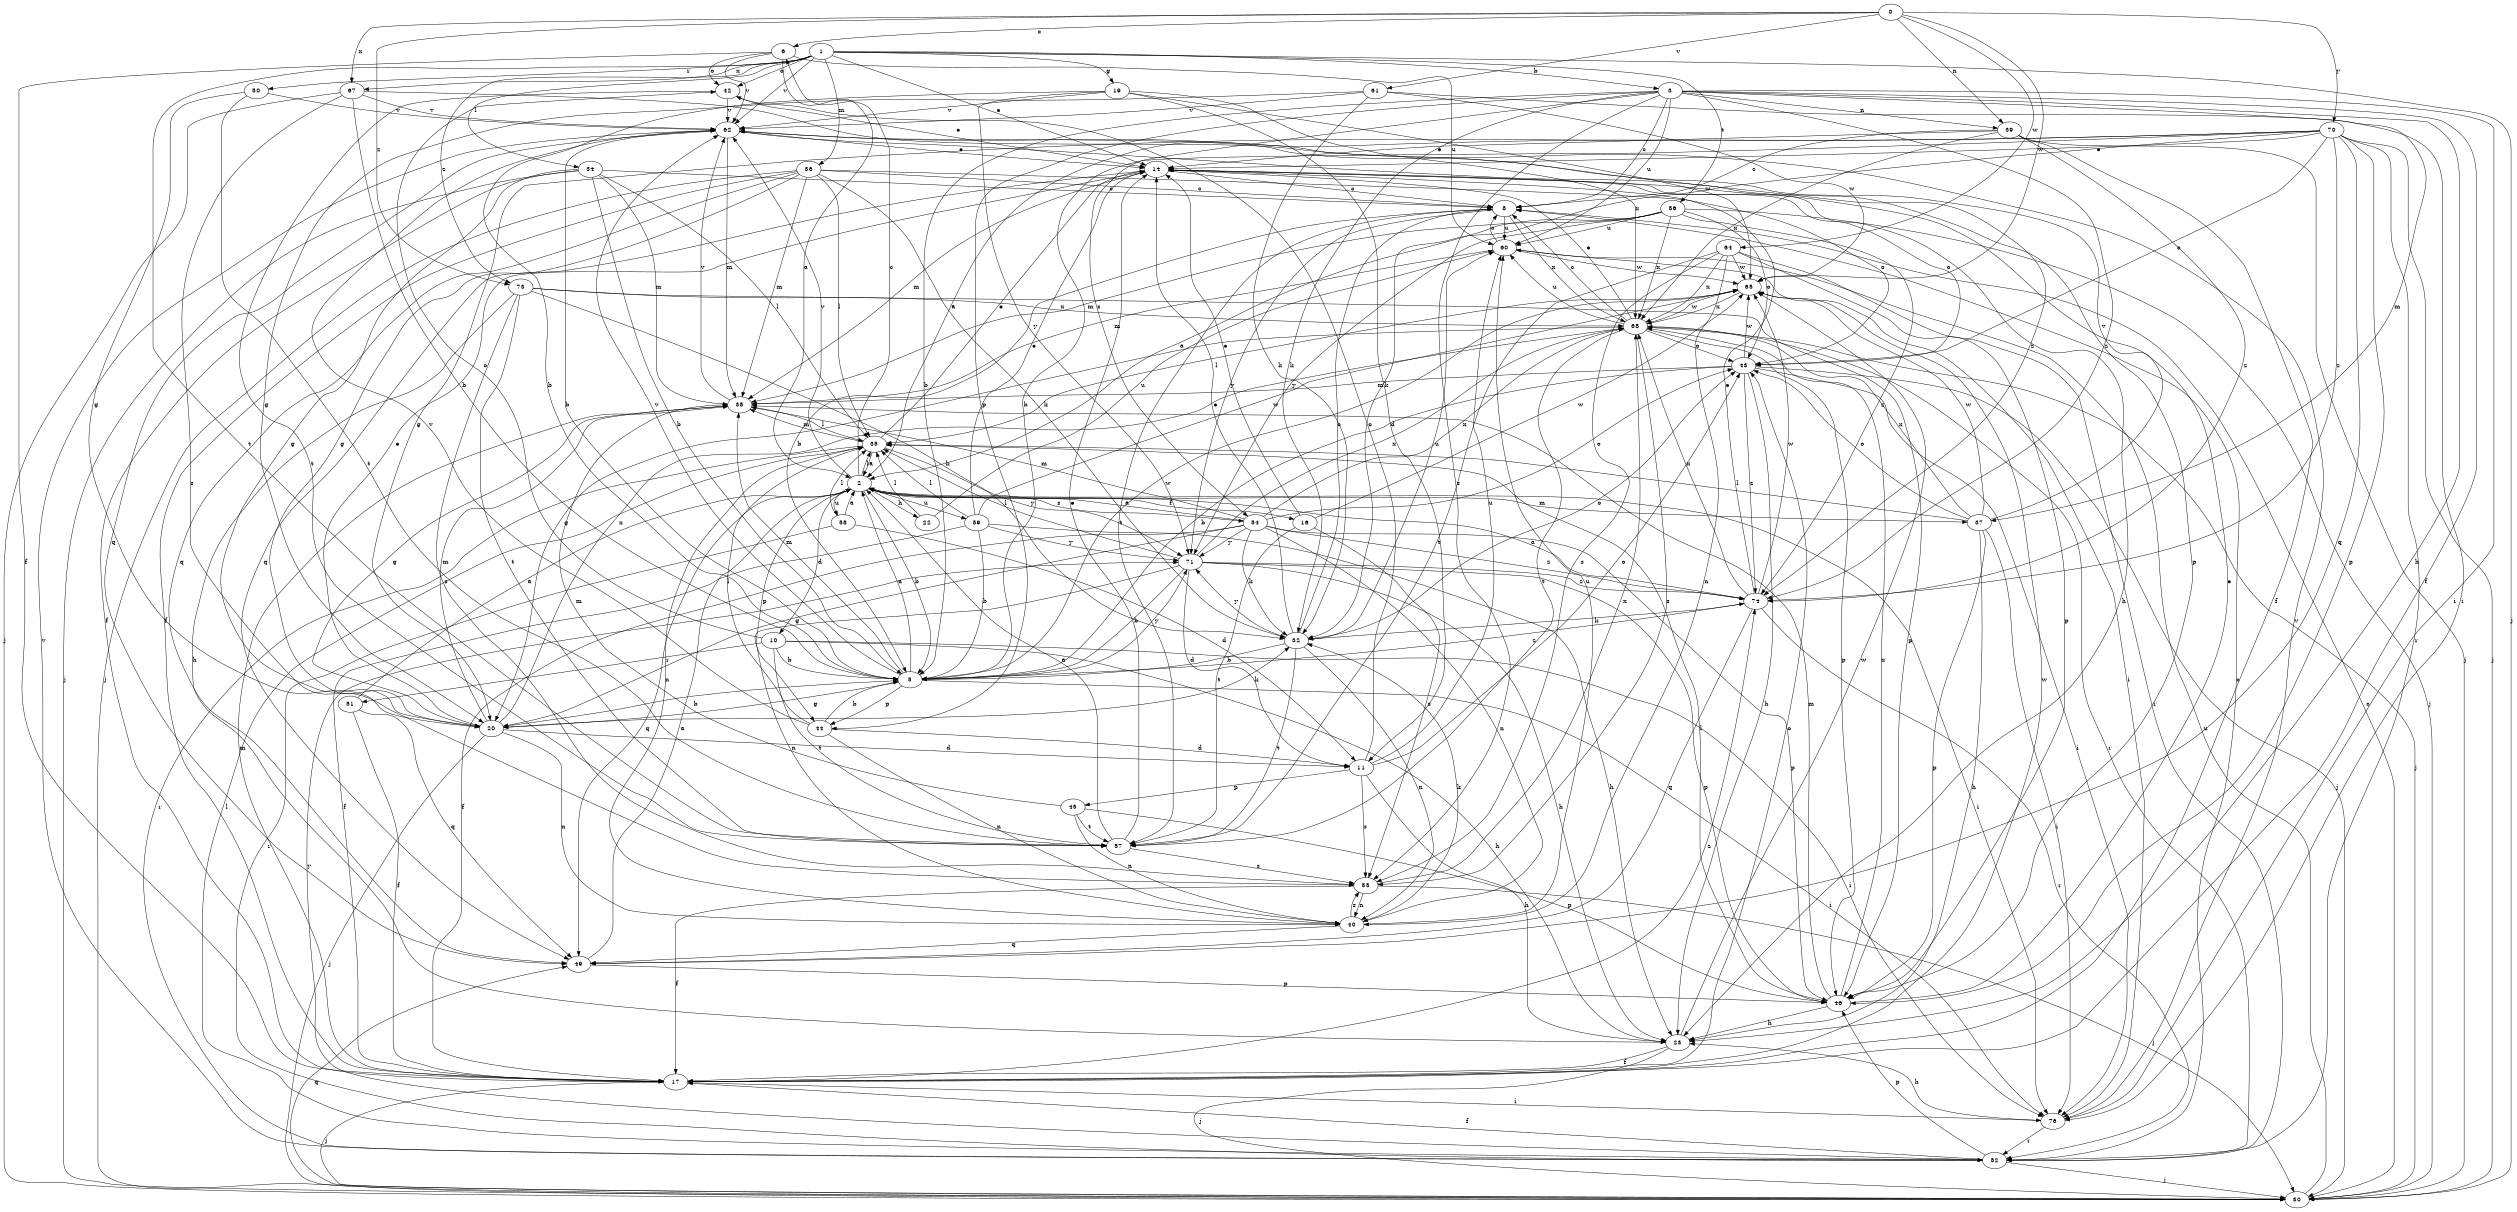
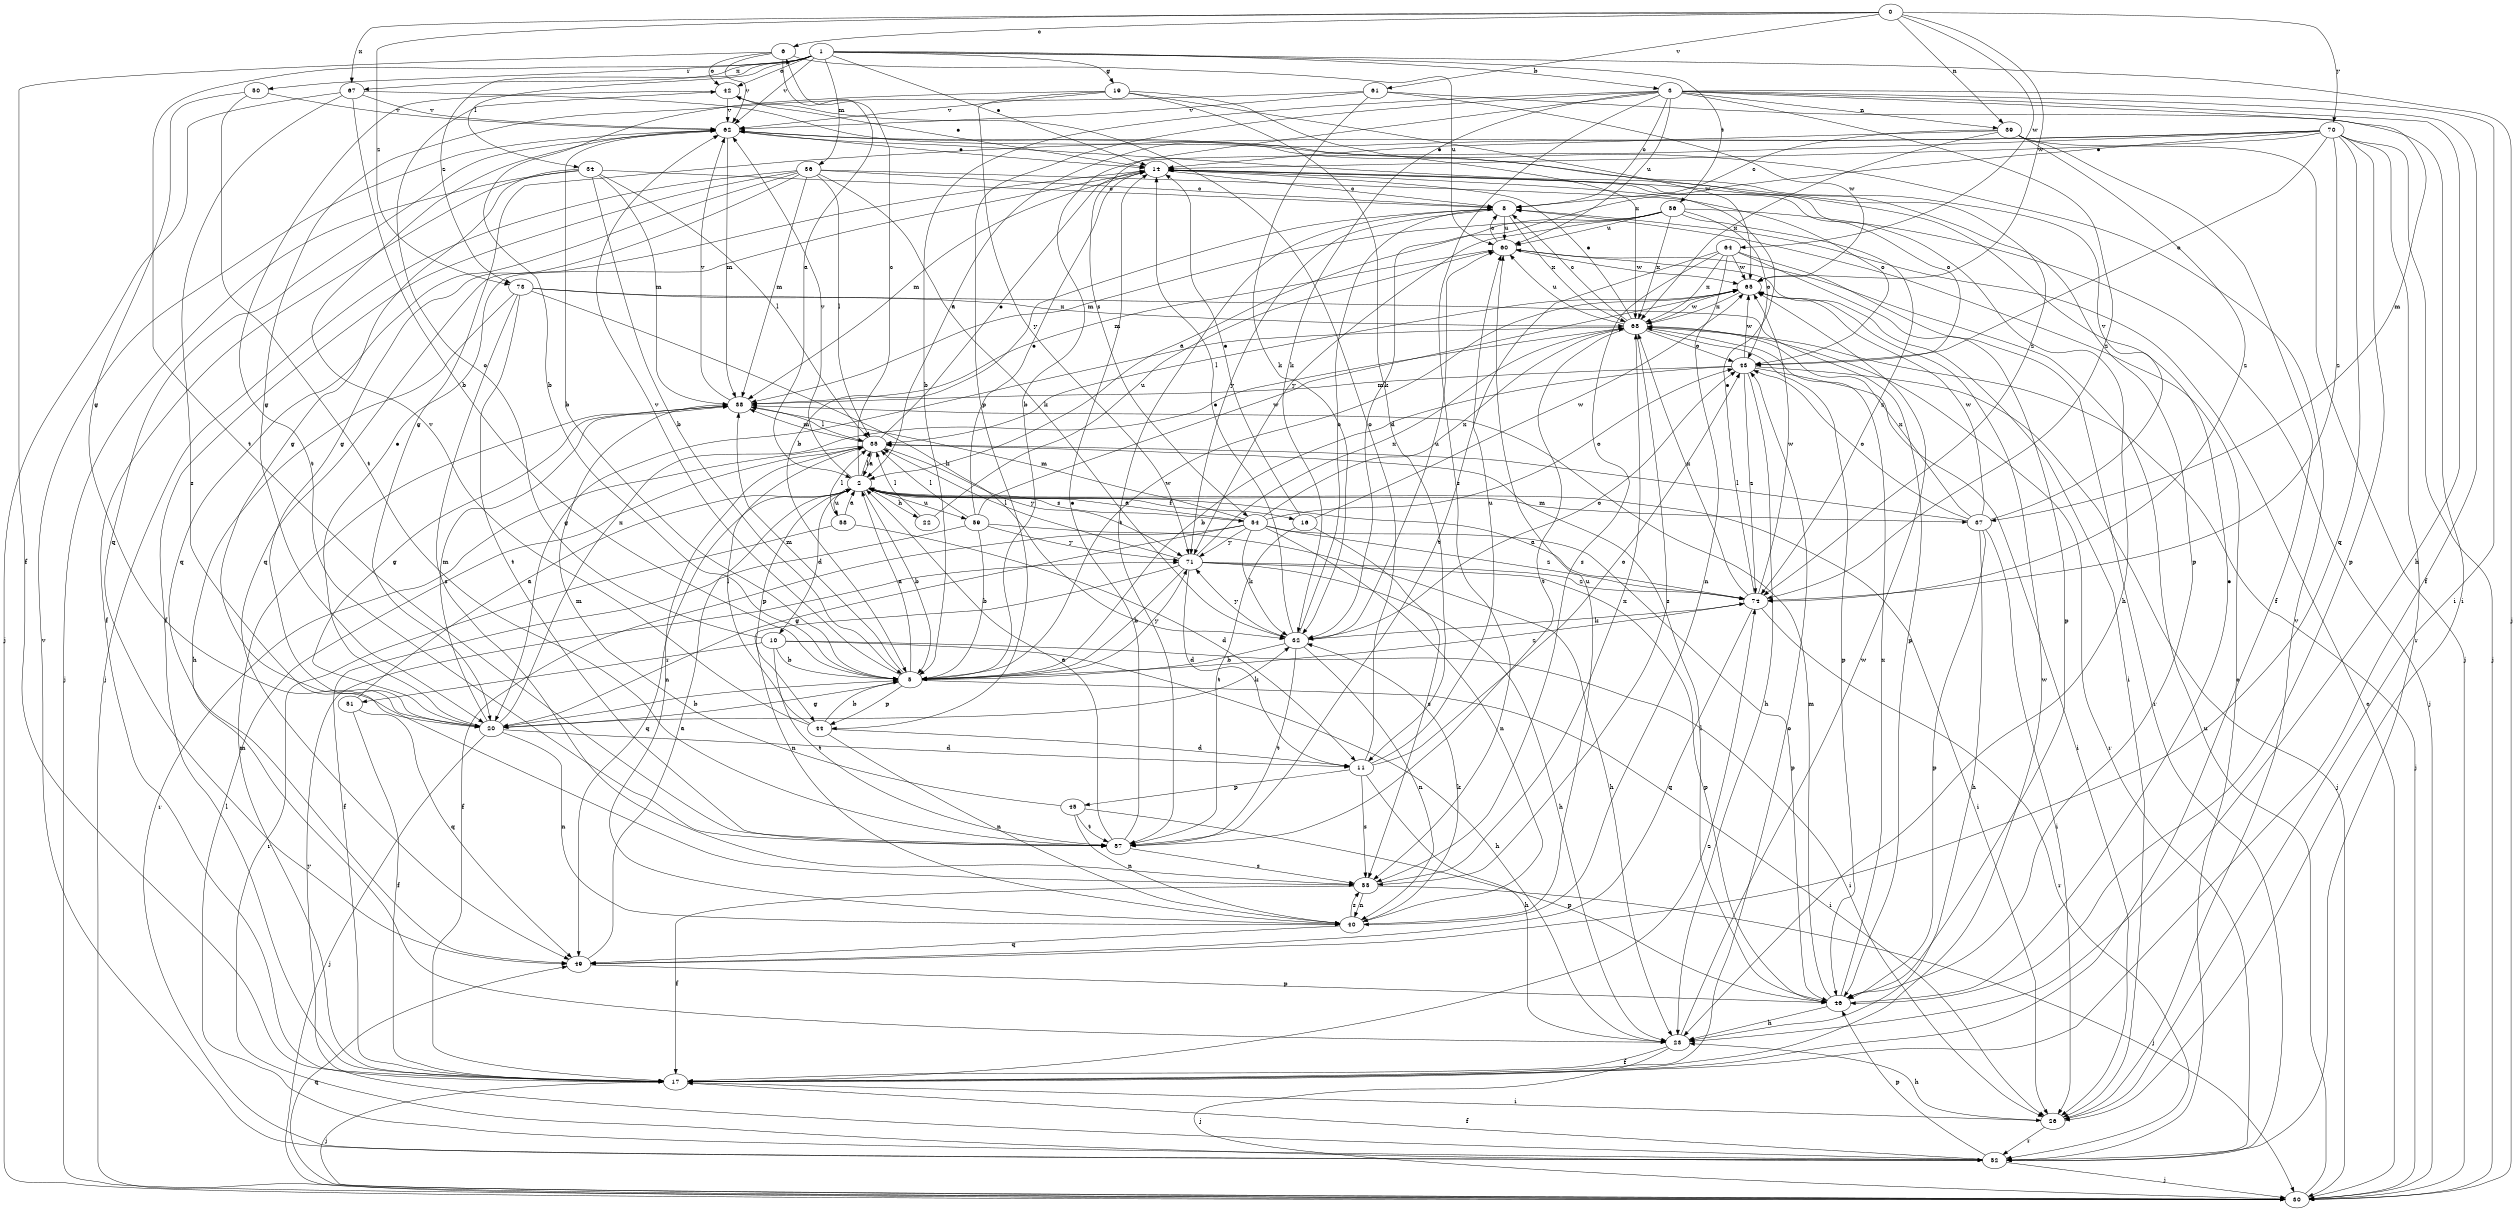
node "76": label "76" -> "26"
